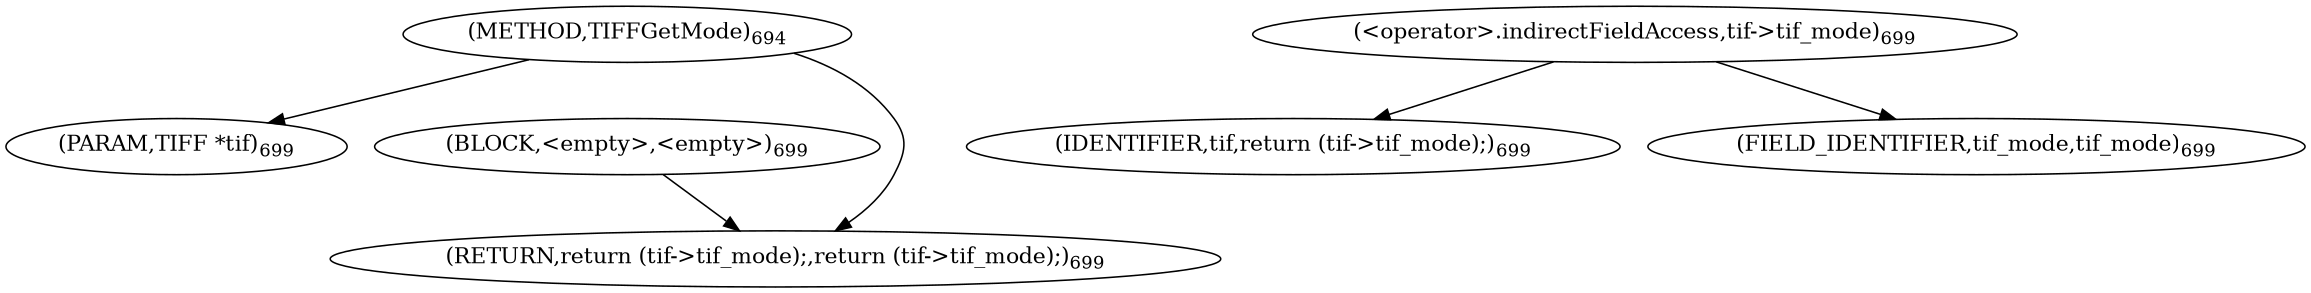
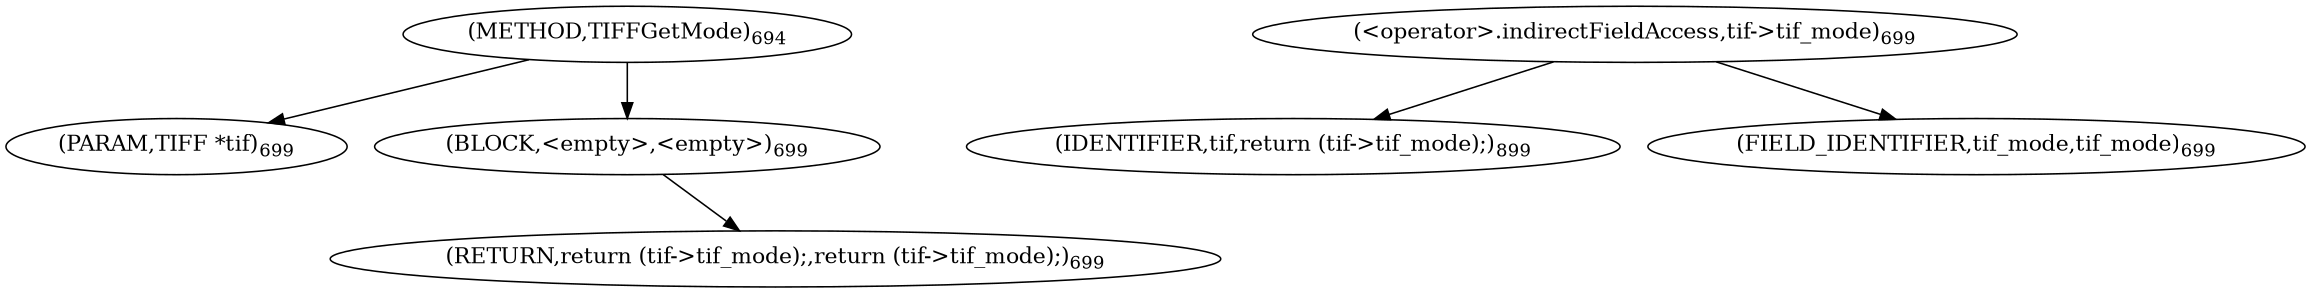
edge "(METHOD,TIFFGetMode)" -> "(RETURN,return (tif->tif_mode);,return (tif->tif_mode);)": now "(METHOD,TIFFGetMode)" -> "(BLOCK,<empty>,<empty>)"
node "(IDENTIFIER,tif,return (tif->tif_mode);)": text "699" -> "899"
